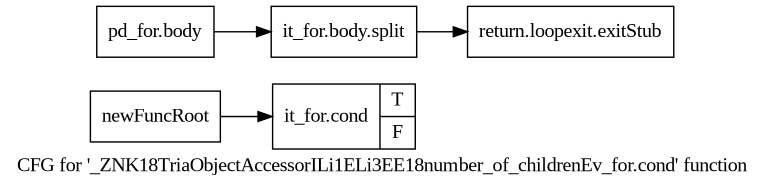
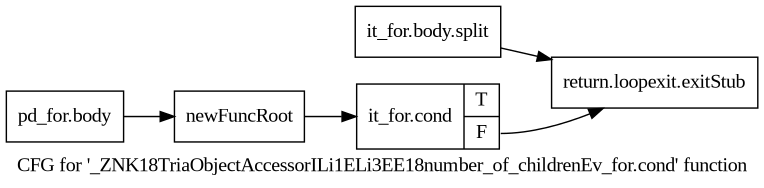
edge "pd_for.body" -> "it_for.body.split": now "pd_for.body" -> "newFuncRoot"
edge "it_for.cond" -> "return.loopexit.exitStub": added
